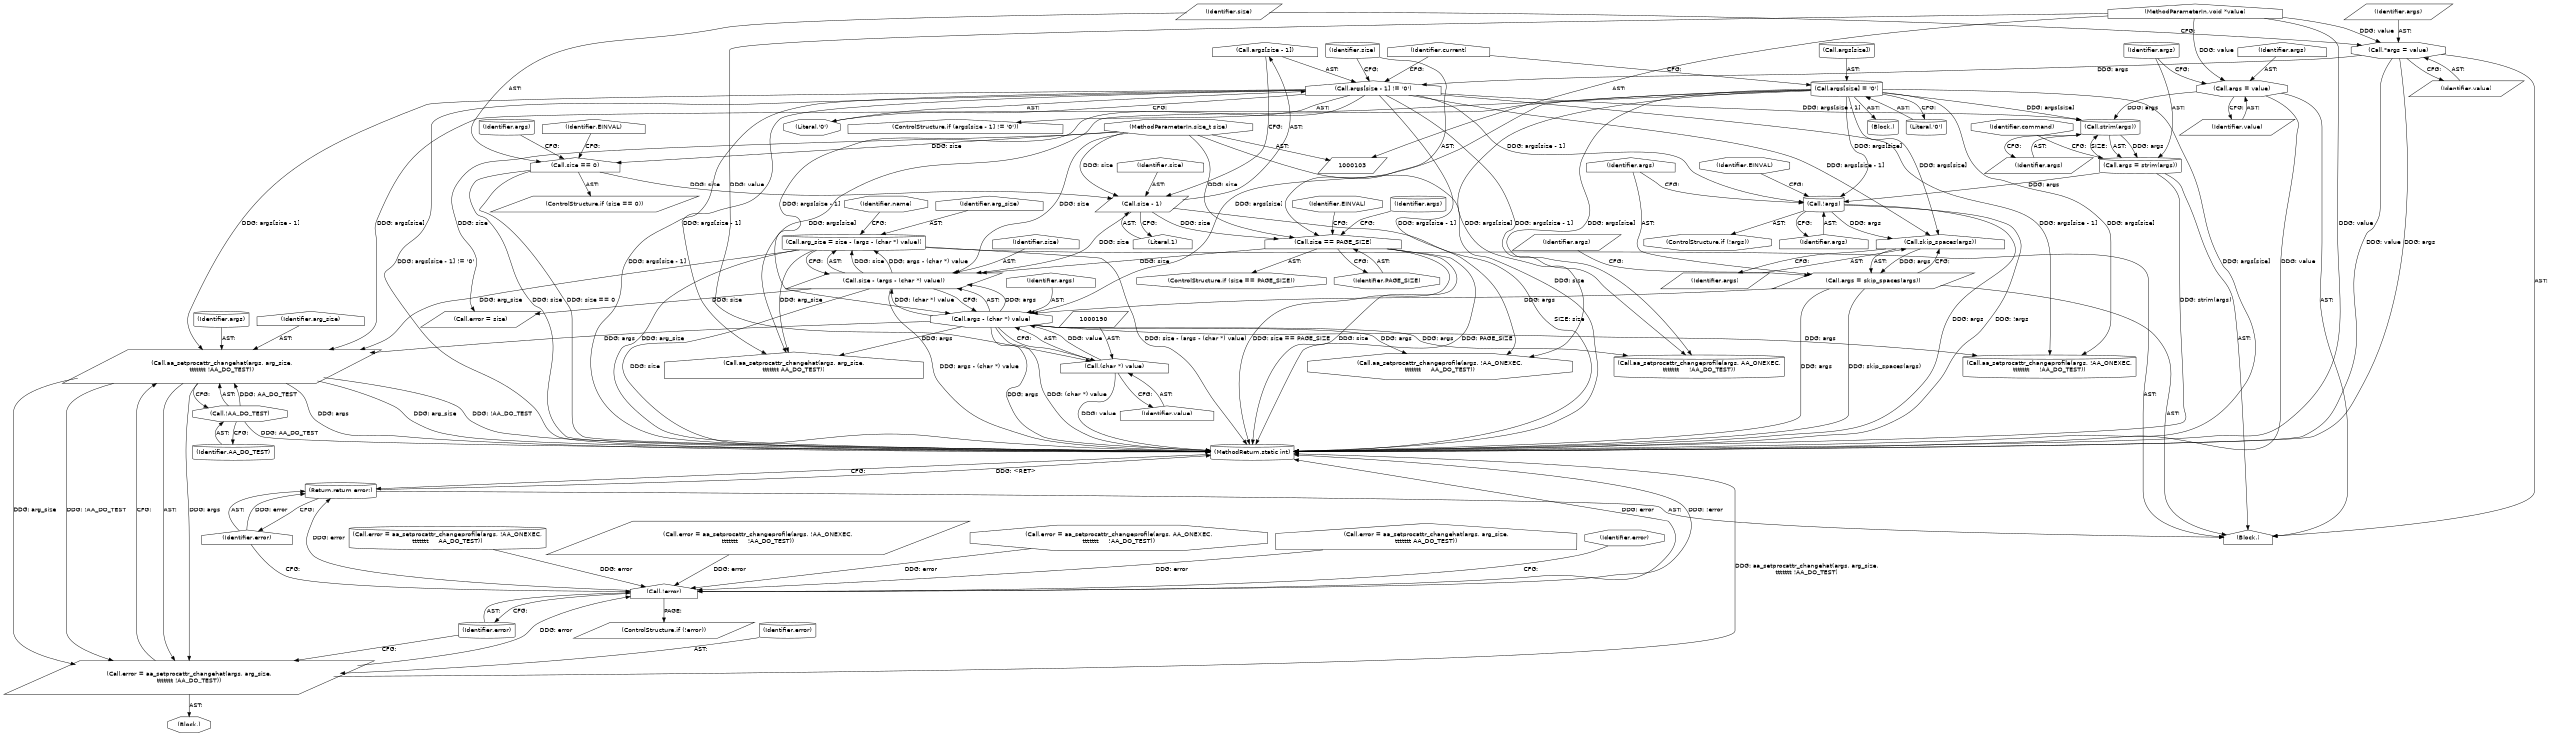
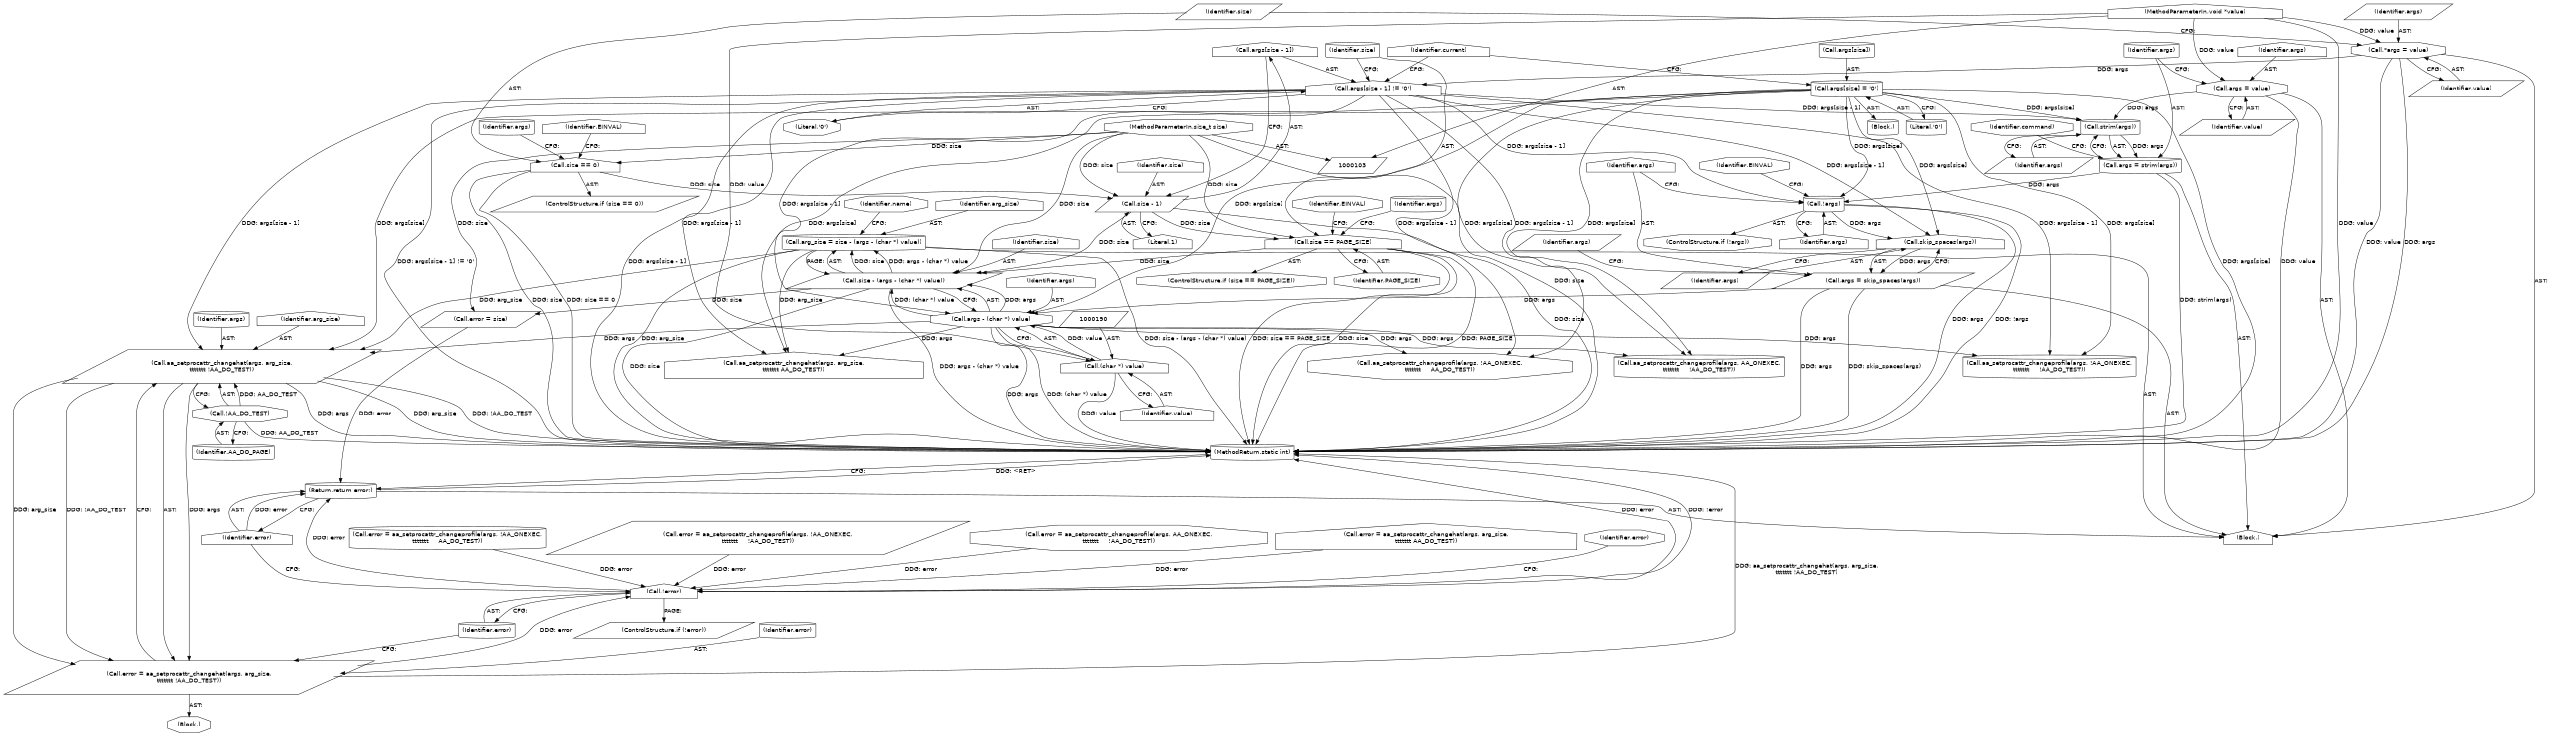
node "(ControlStructure,if (args[size - 1] != '0'))": removed
edge "(Call,args = strim(args))" -> "(Call,strim(args))": label "SIZE: " -> "CFG: "
edge "(Call,arg_size = size - (args - (char *) value))" -> "(Call,size - (args - (char *) value))": label "CFG: " -> "PAGE: "
edge "(Call,size - 1)" -> "(MethodReturn,static int)": label "SIZE: size" -> "DDG: size"
edge "(Call,error = size)" -> "(Return,return error;)": added, label "DDG: error"
node "(Identifier,AA_DO_TEST)": label "(Identifier,AA_DO_TEST)" -> "(Identifier,AA_DO_PAGE)"
